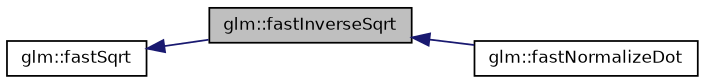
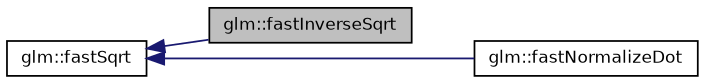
edge "glm::fastNormalizeDot" -> "glm::fastInverseSqrt": now "glm::fastNormalizeDot" -> "glm::fastSqrt"
